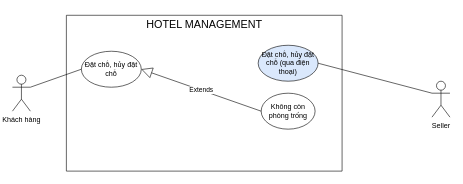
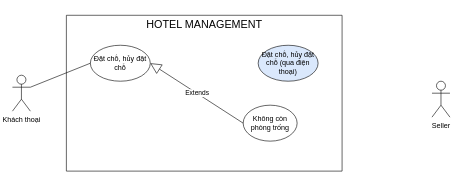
node "Đặt chỗ, hủy đặt chỗ": moved (111, 69) -> (120, 63)
edge "Đặt chỗ, hủy đặt chỗ (qua điện thoại)" -- "Seller": removed
node "Không còn phòng trống": moved (288, 111) -> (270, 123)
node "Khách hàng": label "Khách hàng" -> "Khách thoại"
